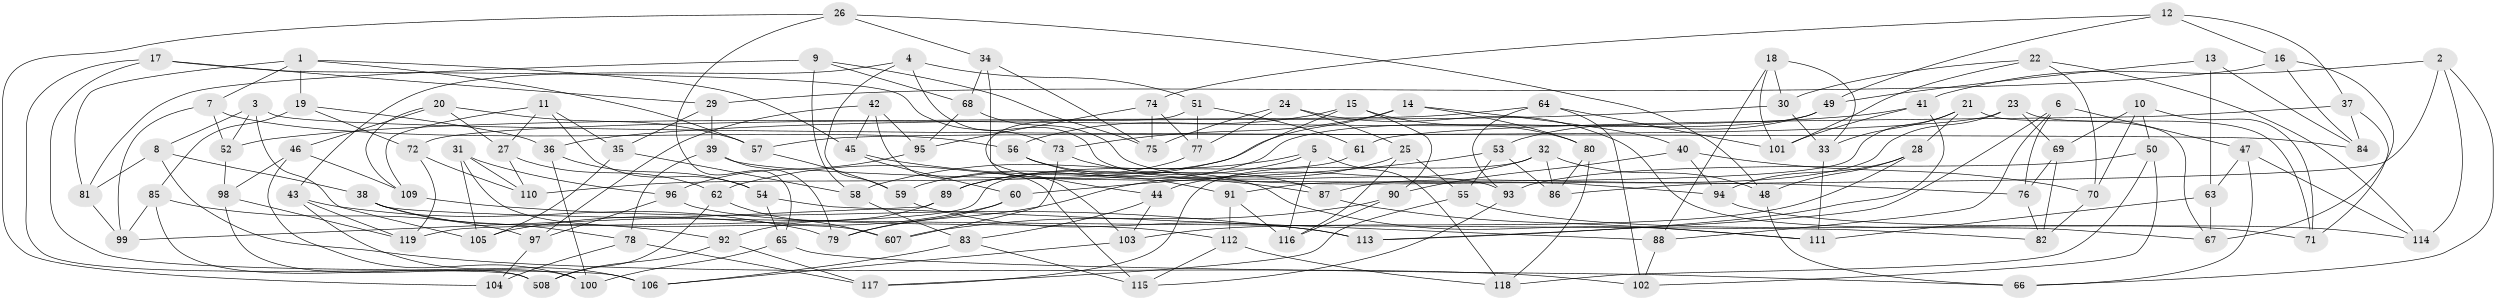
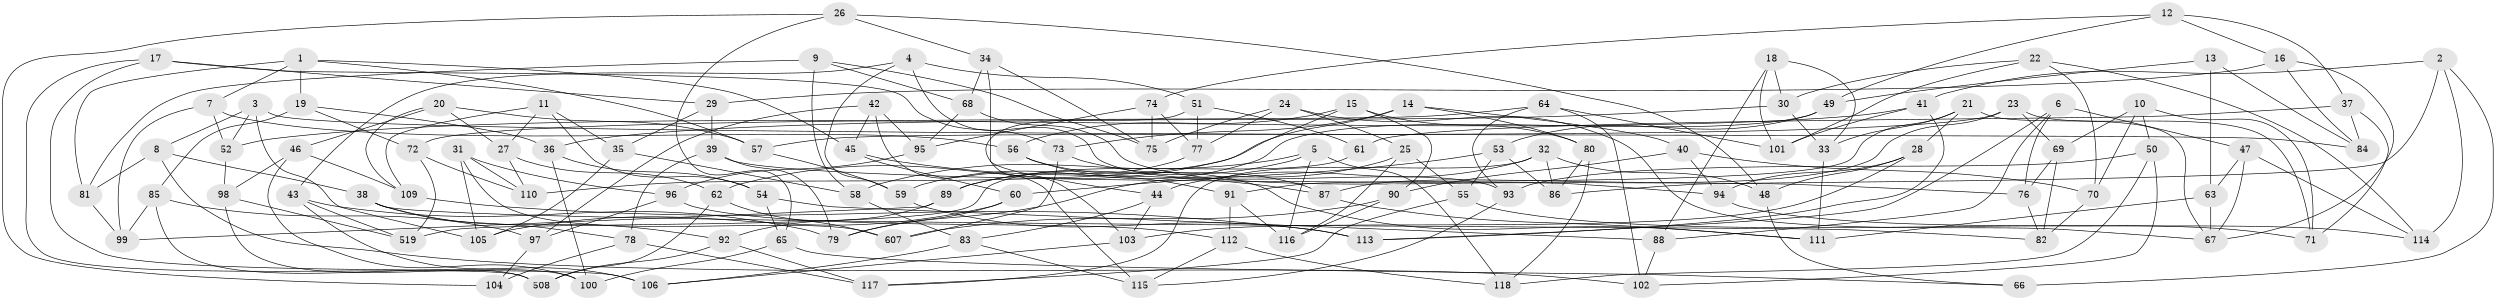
node "119": label "119" -> "519"
edge "47" -- "66": now "47" -- "67"
